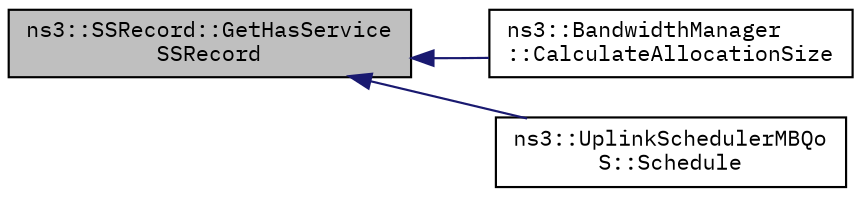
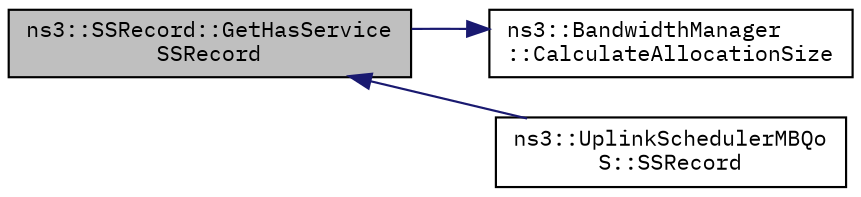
edge "ns3::BandwidthManager ::CalculateAllocationSize" -> "ns3::SSRecord::GetHasService SSRecord": reversed
node "ns3::UplinkSchedulerMBQo S::Schedule": label "ns3::UplinkSchedulerMBQo S::Schedule" -> "ns3::UplinkSchedulerMBQo S::SSRecord"
